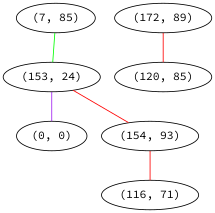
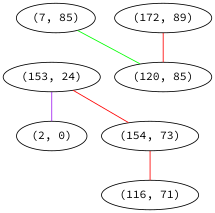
edge "(7, 85)" -- "(153, 24)": now "(7, 85)" -- "(120, 85)"
node "(0, 0)": label "(0, 0)" -> "(2, 0)"
node "(154, 93)": label "(154, 93)" -> "(154, 73)"
